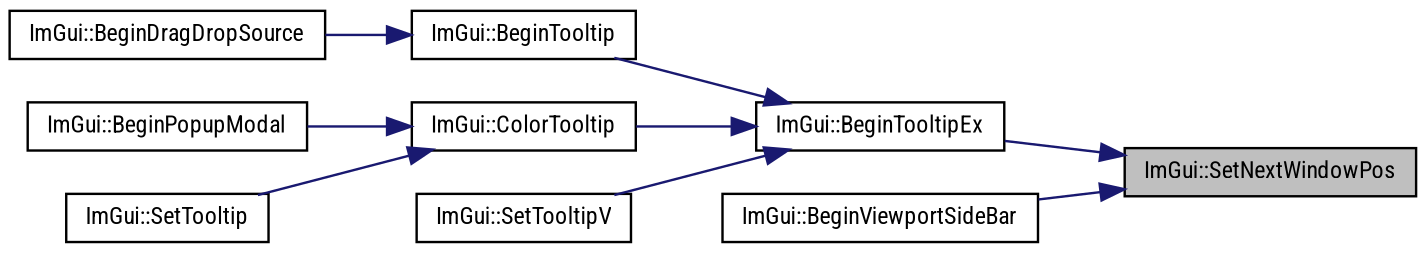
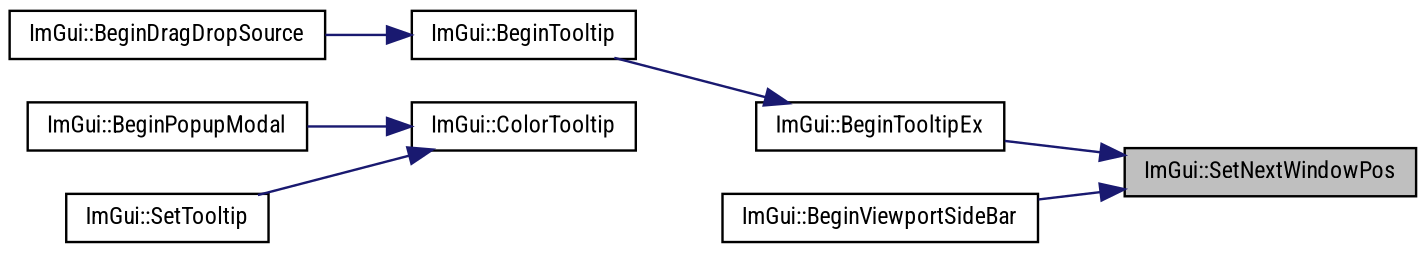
edge "ImGui::ColorTooltip" -> "ImGui::BeginTooltipEx": removed
node "ImGui::SetTooltipV": removed
